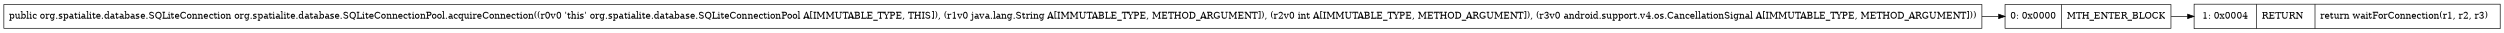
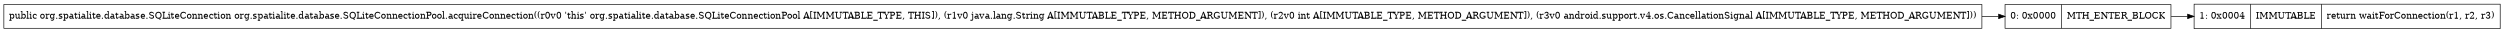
node "1: 0x0004": text "RETURN" -> "IMMUTABLE"
